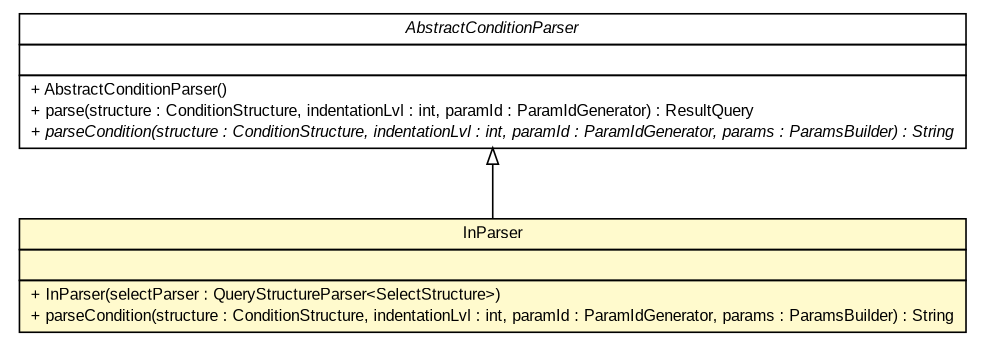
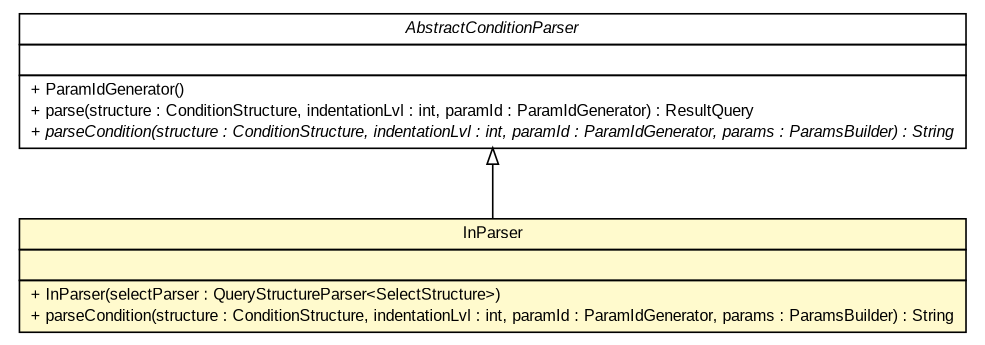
node "AbstractConditionParser": text "+ AbstractConditionParser()" -> "+ ParamIdGenerator()"
